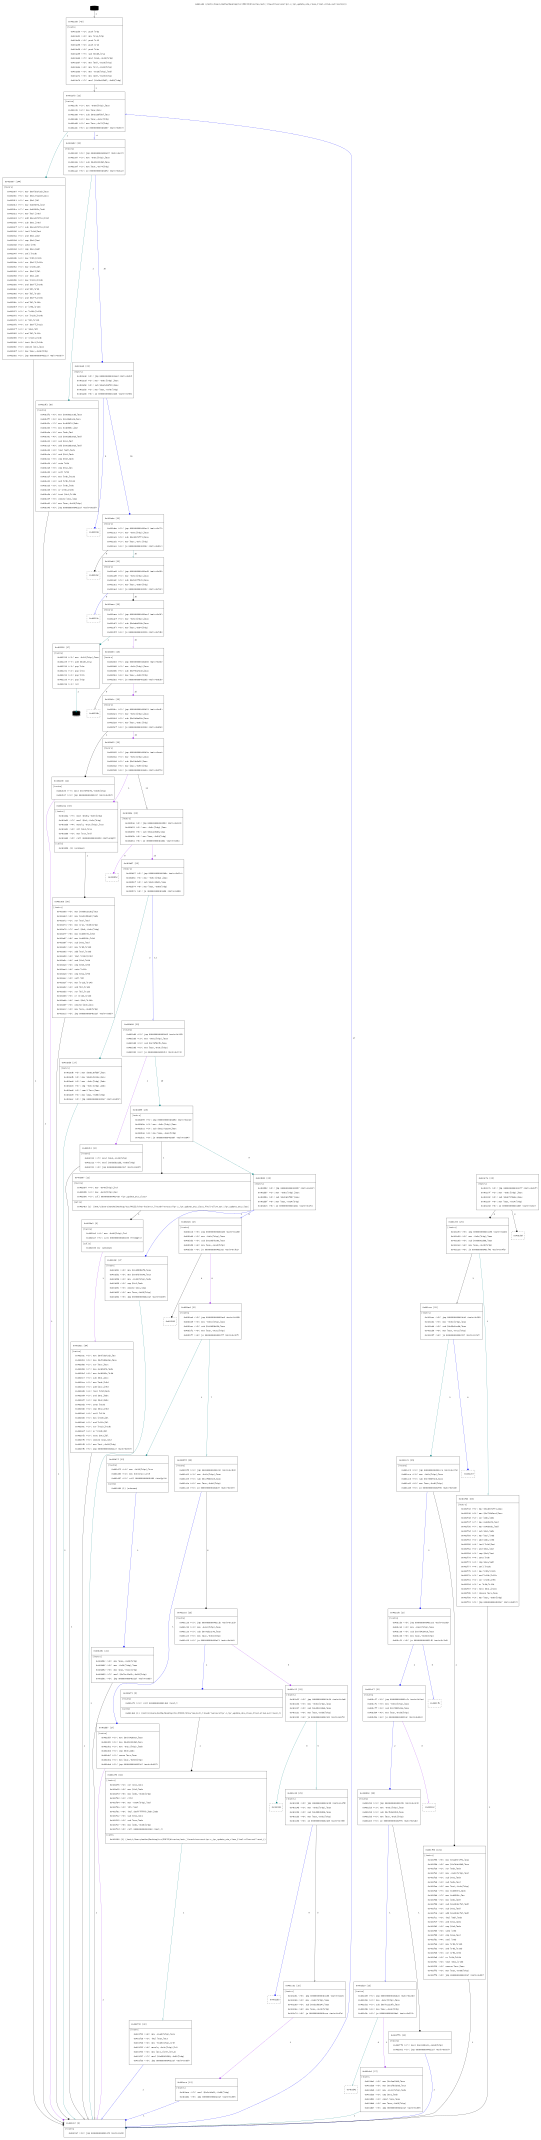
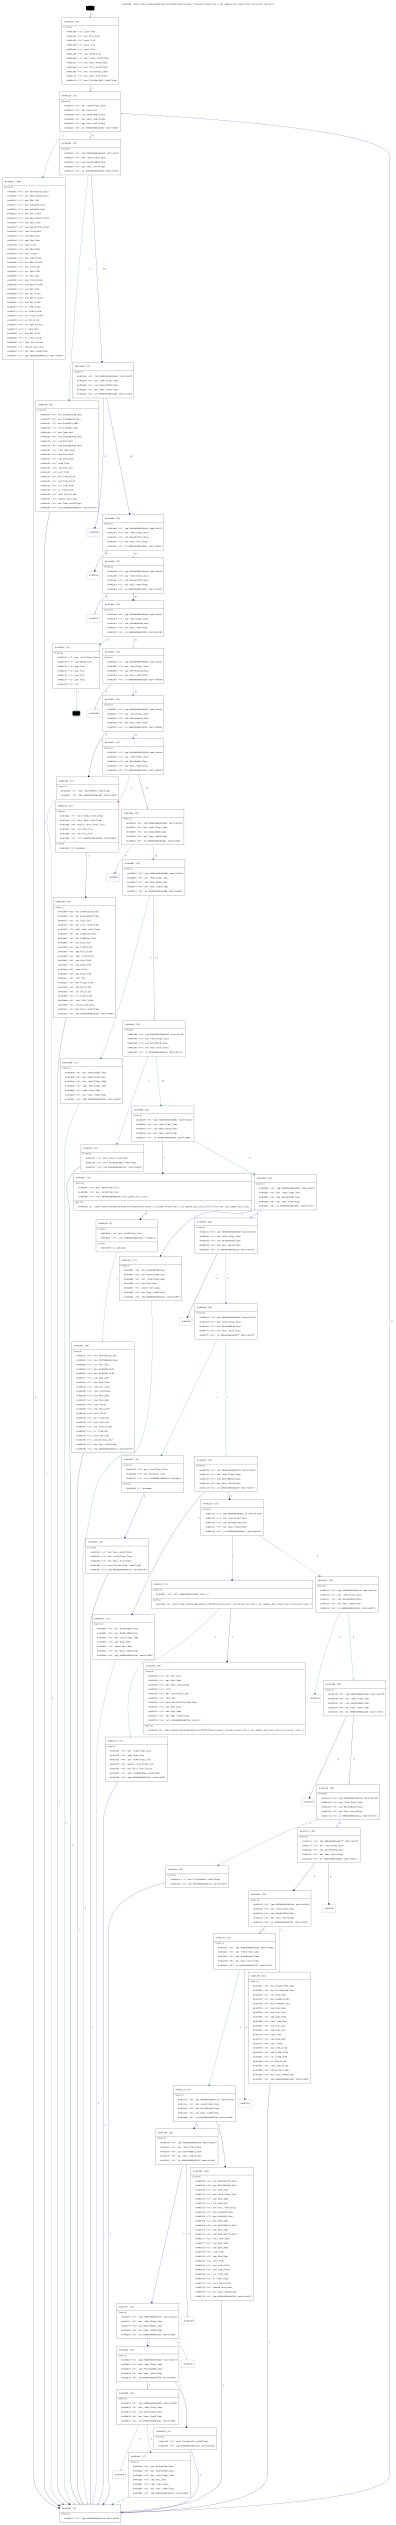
edge "0x401c61 [25]" -> "0x401c7a [25]": added, label "4"
edge "0x401ef6 [44]" -> "0x401f22 [33]": now "0x401ef1 [5]" -> "0x401f22 [33]"
